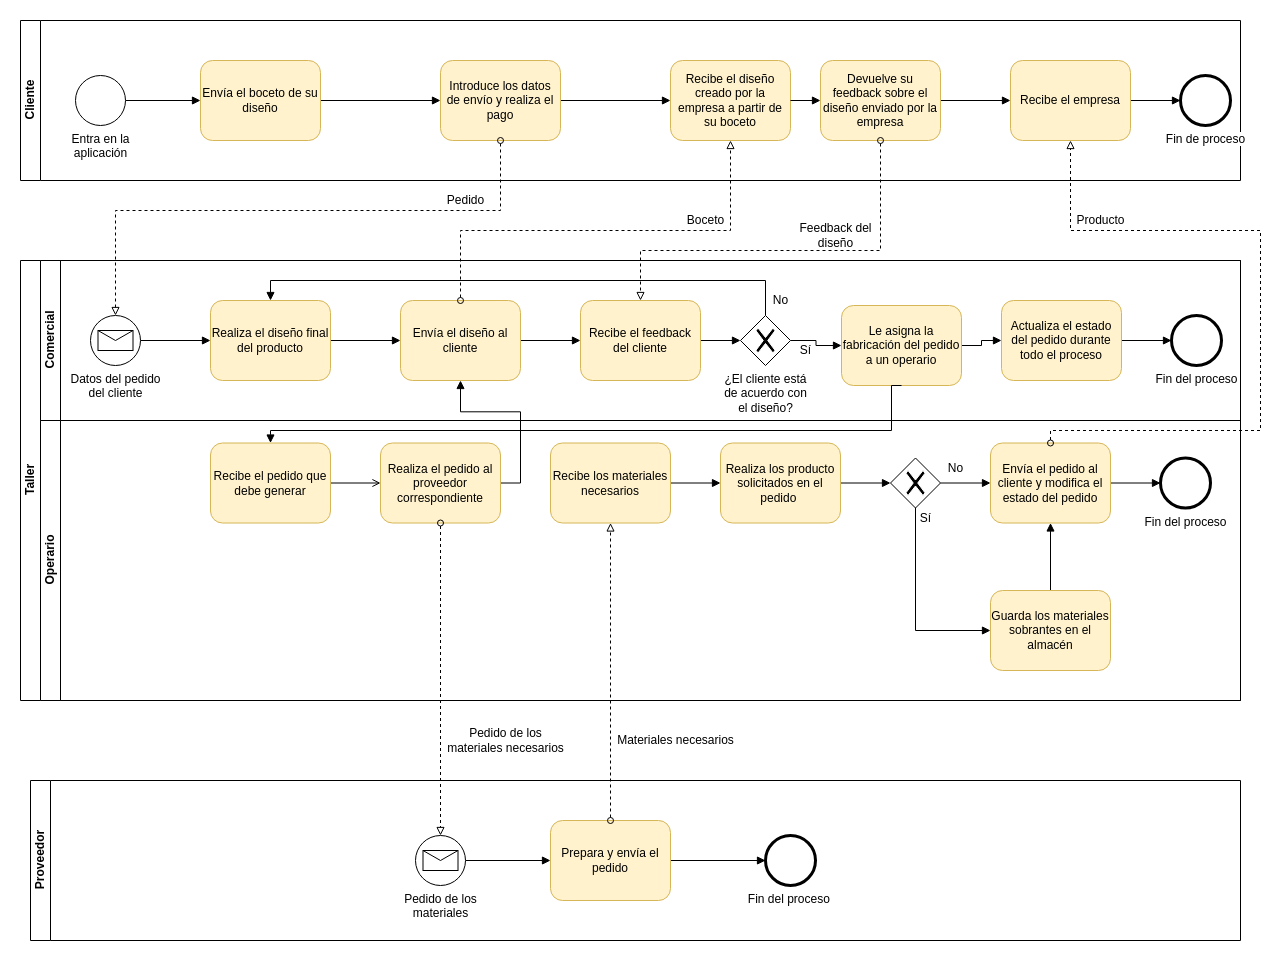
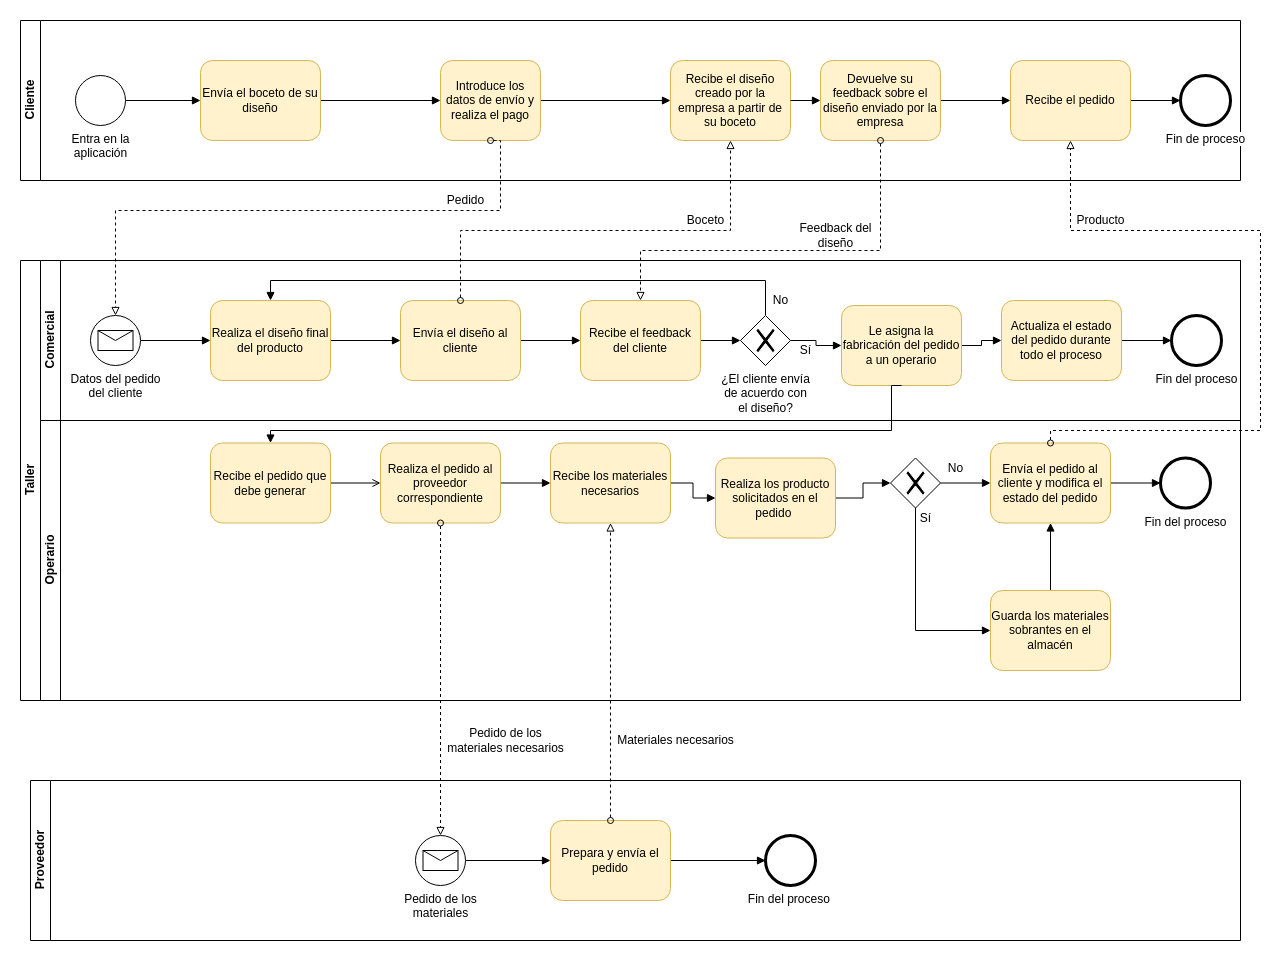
node "Introduce los datos de envío y realiza el pago": size 120x80 -> 100x80
node "Recibe el empresa": label "Recibe el empresa" -> "Recibe el pedido"
node "¿El cliente está de acuerdo con el diseño?": label "¿El cliente está de acuerdo con el diseño?" -> "¿El cliente envía de acuerdo con el diseño?"
edge "Realiza el pedido al proveedor correspondiente" -> "Envía el diseño al cliente": now "Realiza el pedido al proveedor correspondiente" -> "Recibe los materiales necesarios"
node "Realiza los producto solicitados en el pedido": moved (781, 483) -> (776, 498)
